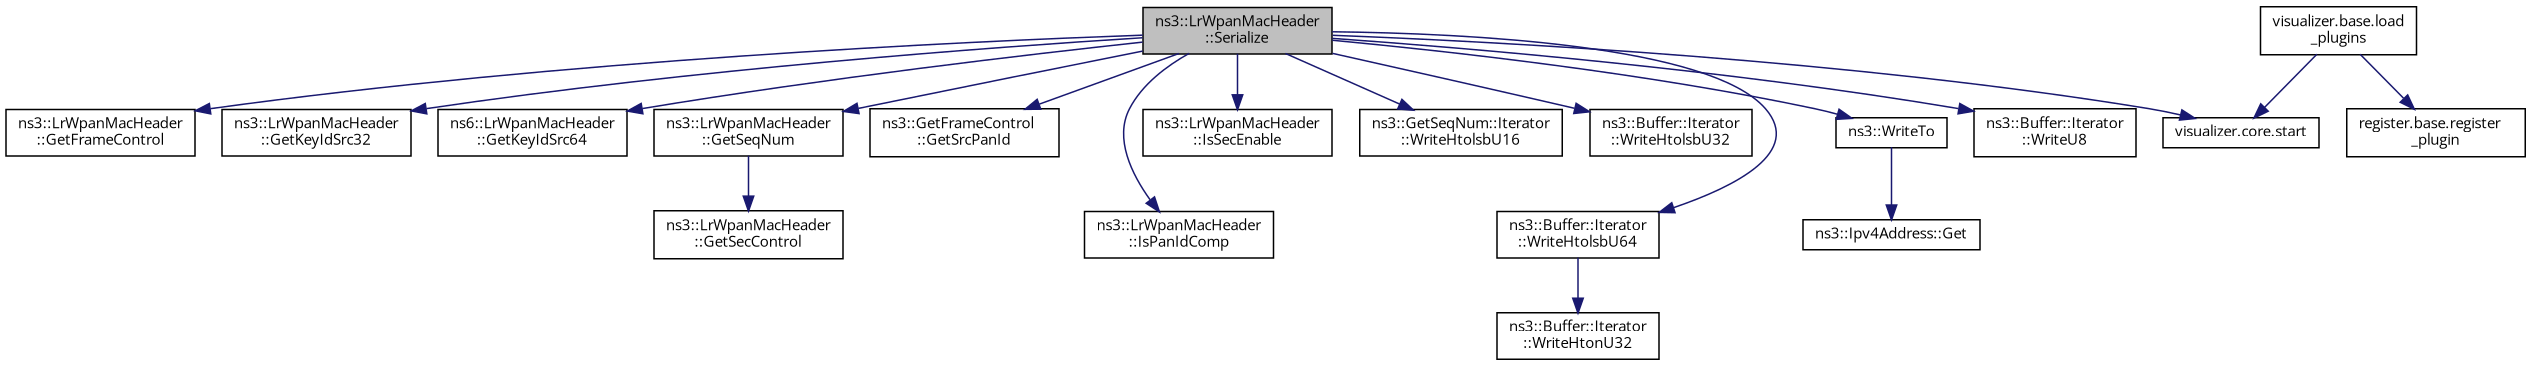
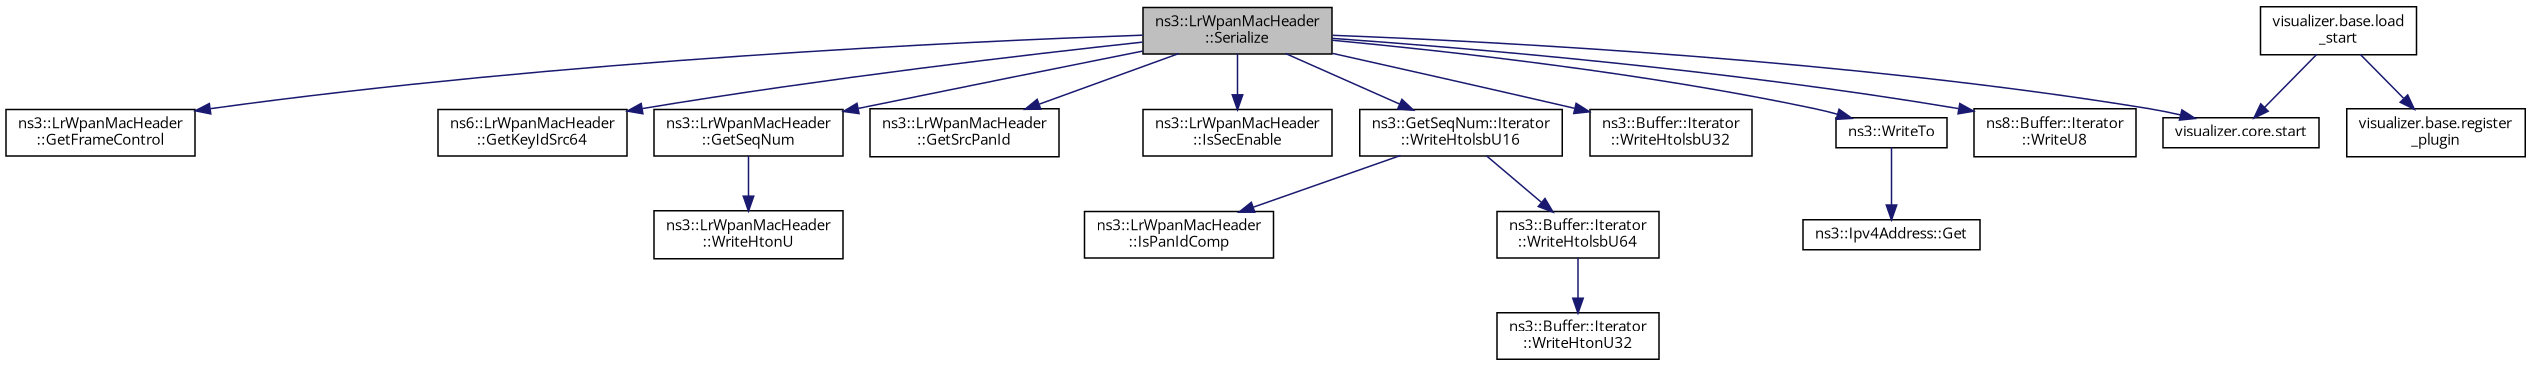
node "visualizer.base.load _plugins": label "visualizer.base.load _plugins" -> "visualizer.base.load _start"
edge "ns3::LrWpanMacHeader ::Serialize" -> "ns3::LrWpanMacHeader ::IsPanIdComp": now "ns3::GetSeqNum::Iterator ::WriteHtolsbU16" -> "ns3::LrWpanMacHeader ::IsPanIdComp"
edge "ns3::LrWpanMacHeader ::Serialize" -> "ns3::Buffer::Iterator ::WriteHtolsbU64": now "ns3::GetSeqNum::Iterator ::WriteHtolsbU16" -> "ns3::Buffer::Iterator ::WriteHtolsbU64"
node "ns3::LrWpanMacHeader ::GetKeyIdSrc32": removed
node "ns3::GetFrameControl ::GetSrcPanId": label "ns3::GetFrameControl ::GetSrcPanId" -> "ns3::LrWpanMacHeader ::GetSrcPanId"
node "ns3::Buffer::Iterator ::WriteU8": label "ns3::Buffer::Iterator ::WriteU8" -> "ns8::Buffer::Iterator ::WriteU8"
node "register.base.register _plugin": label "register.base.register _plugin" -> "visualizer.base.register _plugin"
node "ns3::LrWpanMacHeader ::GetSecControl": label "ns3::LrWpanMacHeader ::GetSecControl" -> "ns3::LrWpanMacHeader ::WriteHtonU"
